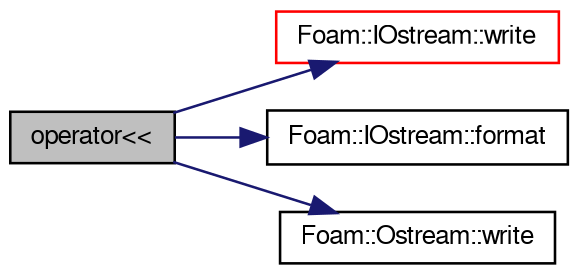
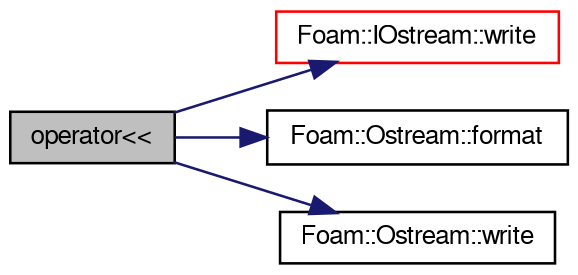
node "Foam::IOstream::format": label "Foam::IOstream::format" -> "Foam::Ostream::format"
